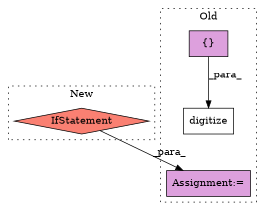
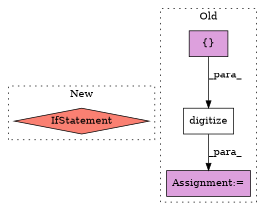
edge "IfStatement" -> "Assignment:=": now "digitize" -> "Assignment:="
